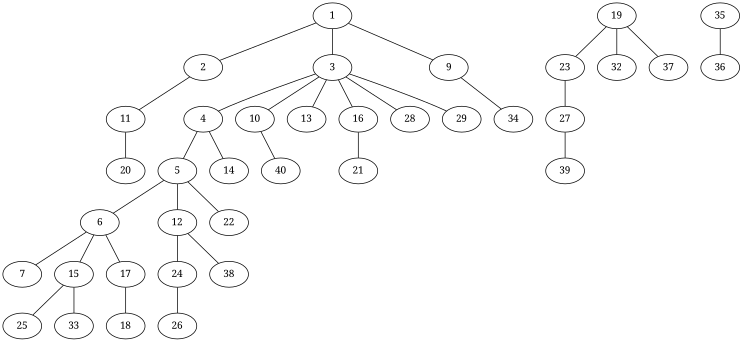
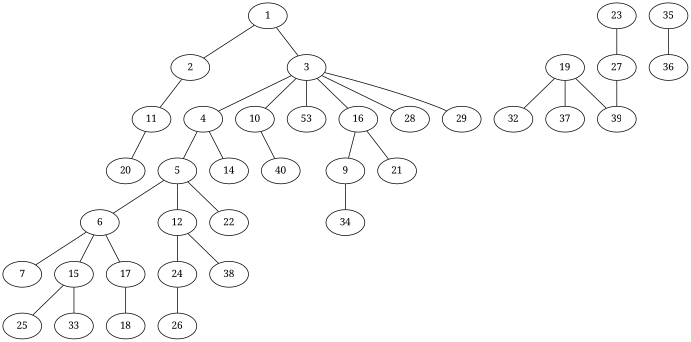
edge "1" -- "9": now "16" -- "9"
edge "19" -- "23": now "19" -- "39"
node "13": label "13" -> "53"
